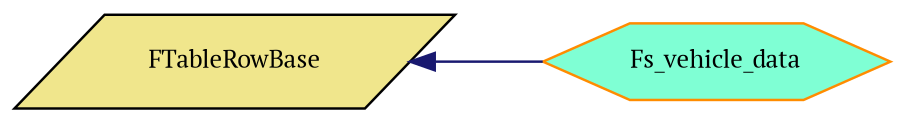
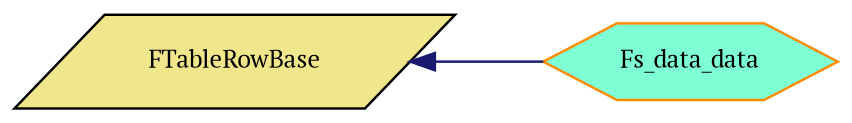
node "Fs_vehicle_data": label "Fs_vehicle_data" -> "Fs_data_data"
